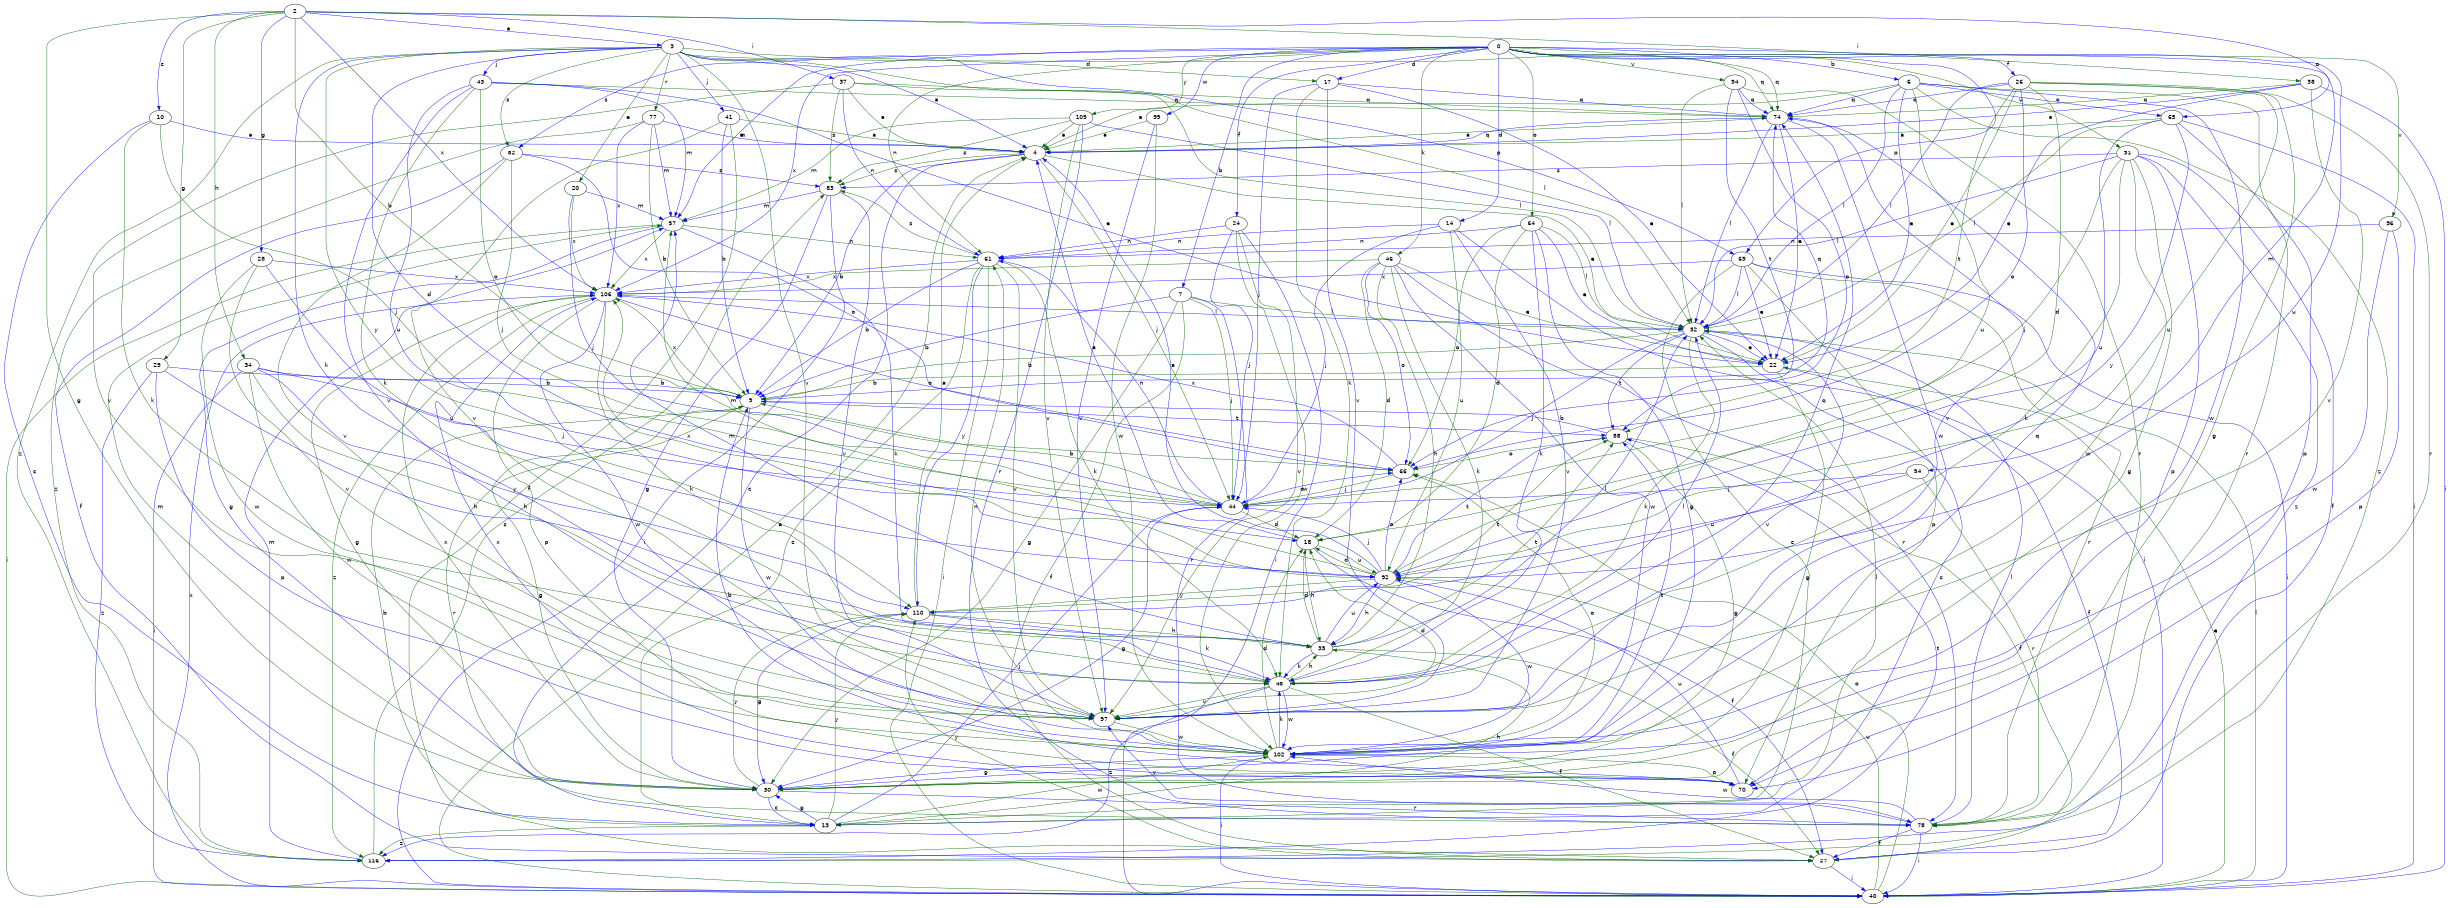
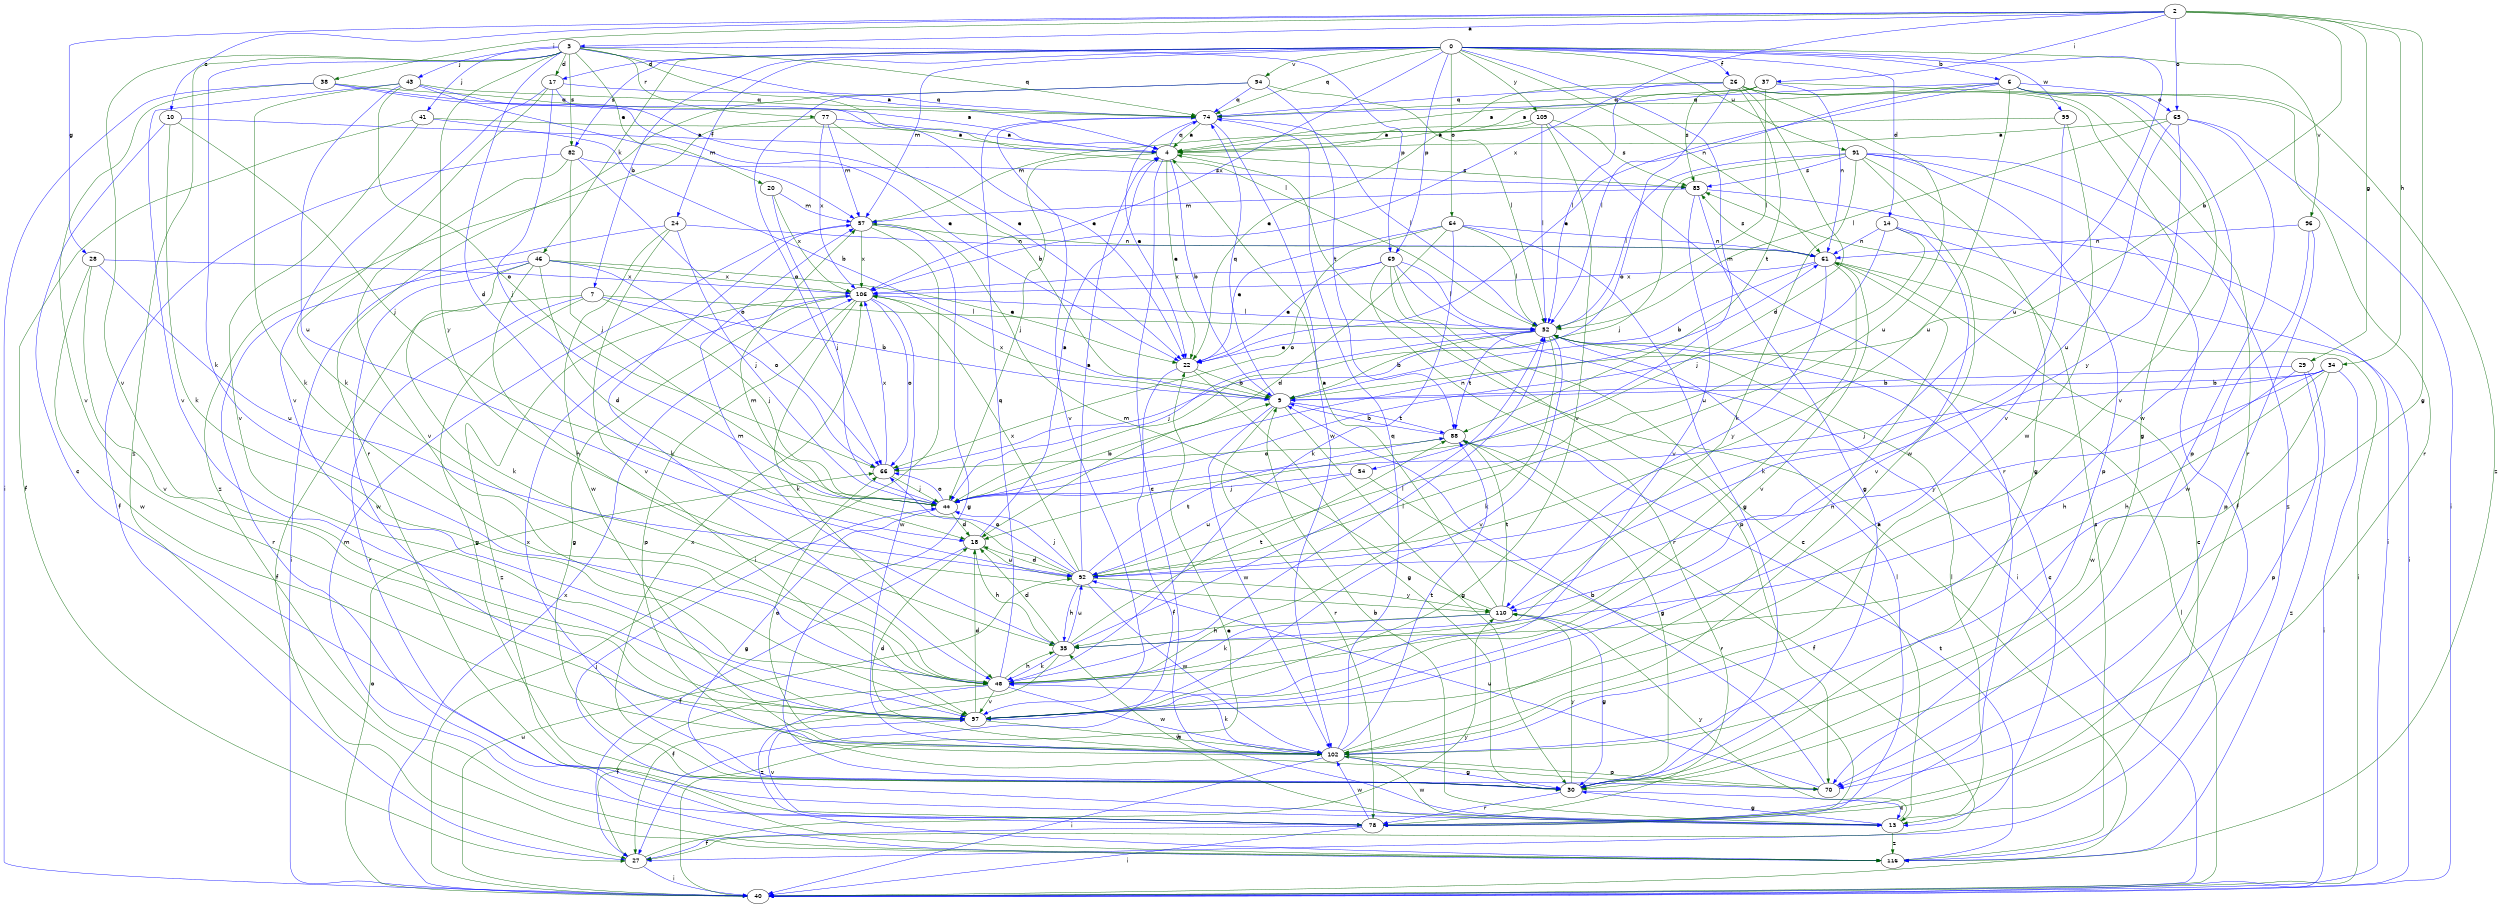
edge "30" -> "57": now "110" -> "57"
